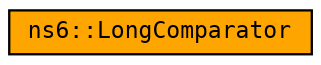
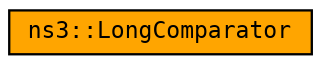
node "ns6::LongComparator": label "ns6::LongComparator" -> "ns3::LongComparator"
